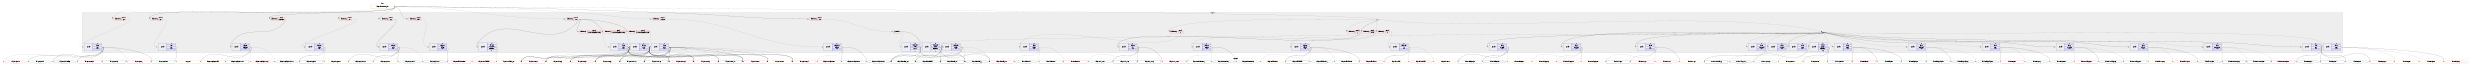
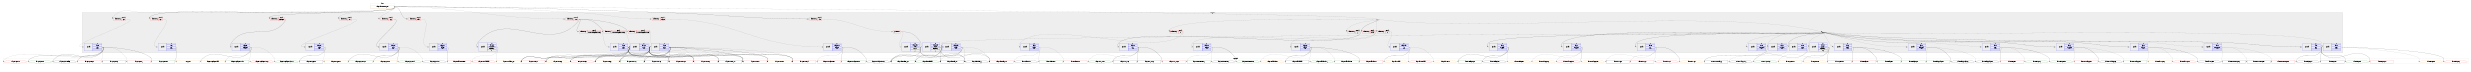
node "dev-lang/python-3.5.7": label "dev-lang/python-3.5.7" -> "qtgui-lang/python-3.5.7"
node "dev-qt/qtsvg-5.12.3": removed
